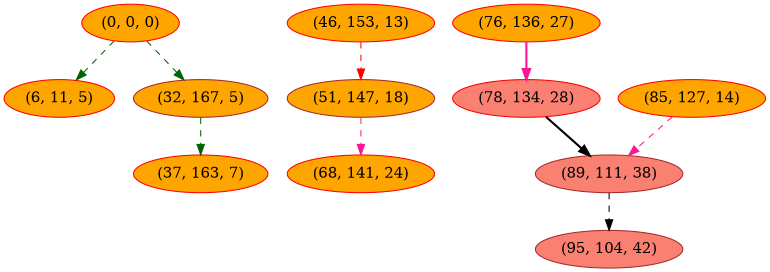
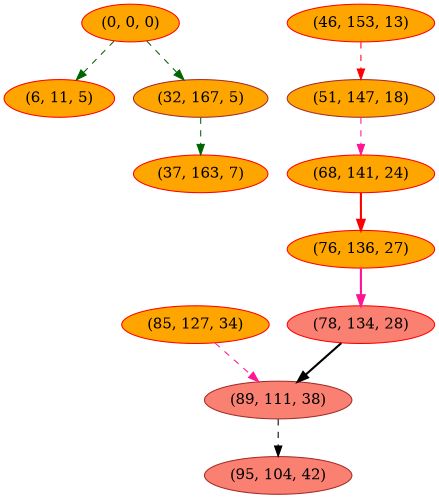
node "(85, 127, 14)": label "(85, 127, 14)" -> "(85, 127, 34)"
edge "(68, 141, 24)" -> "(76, 136, 27)": added
